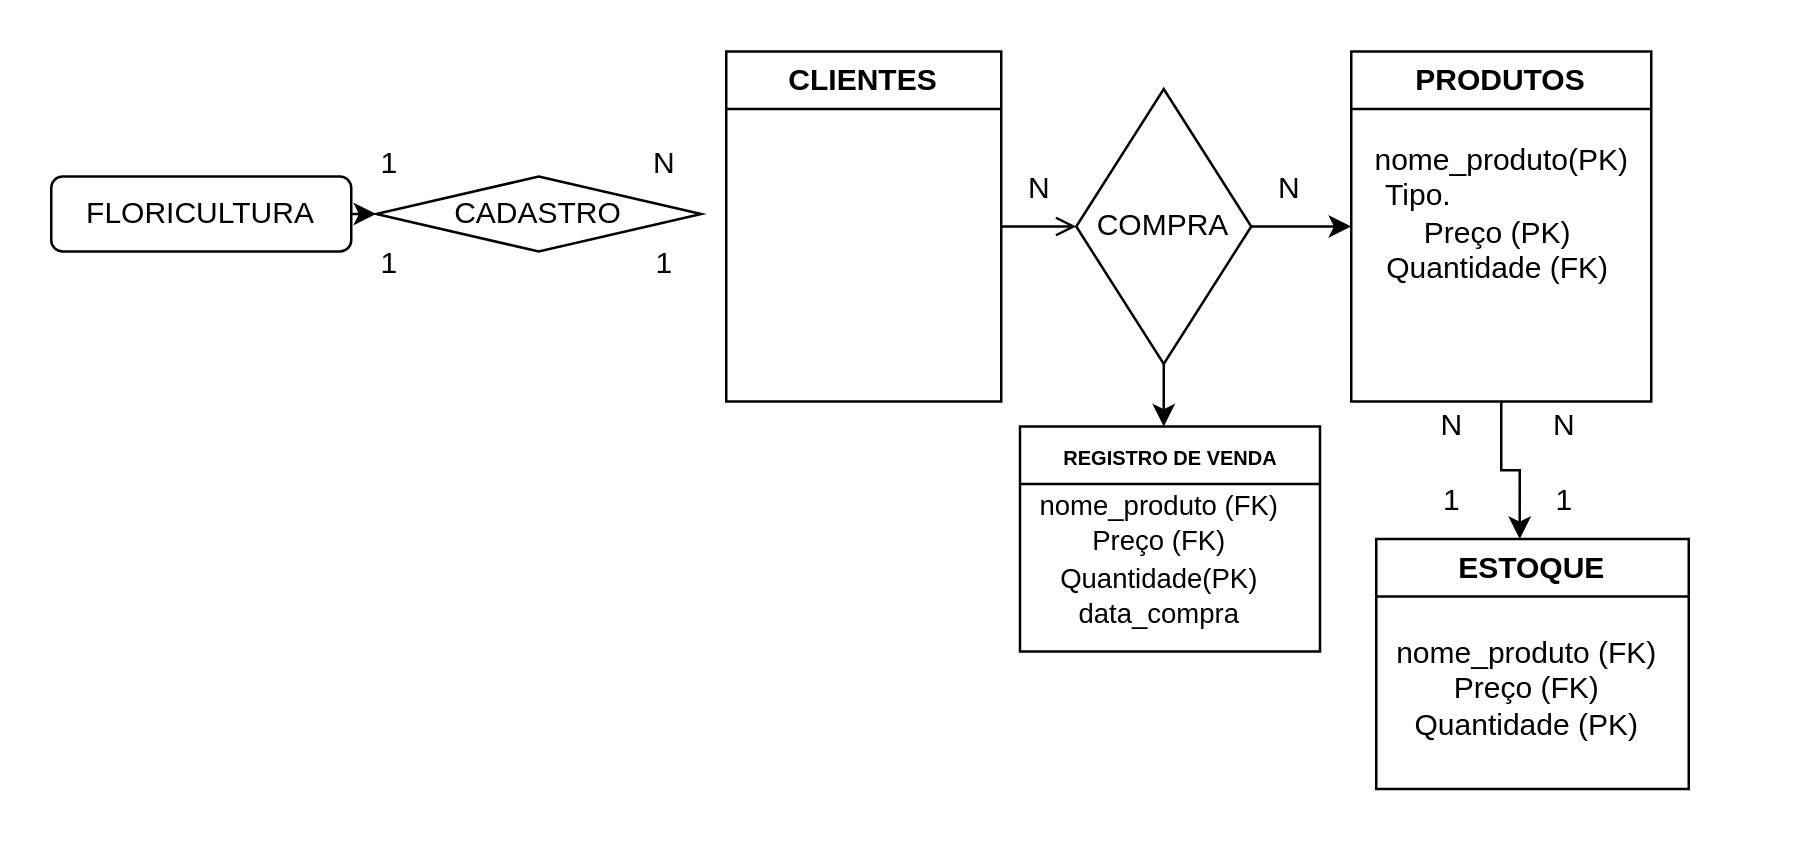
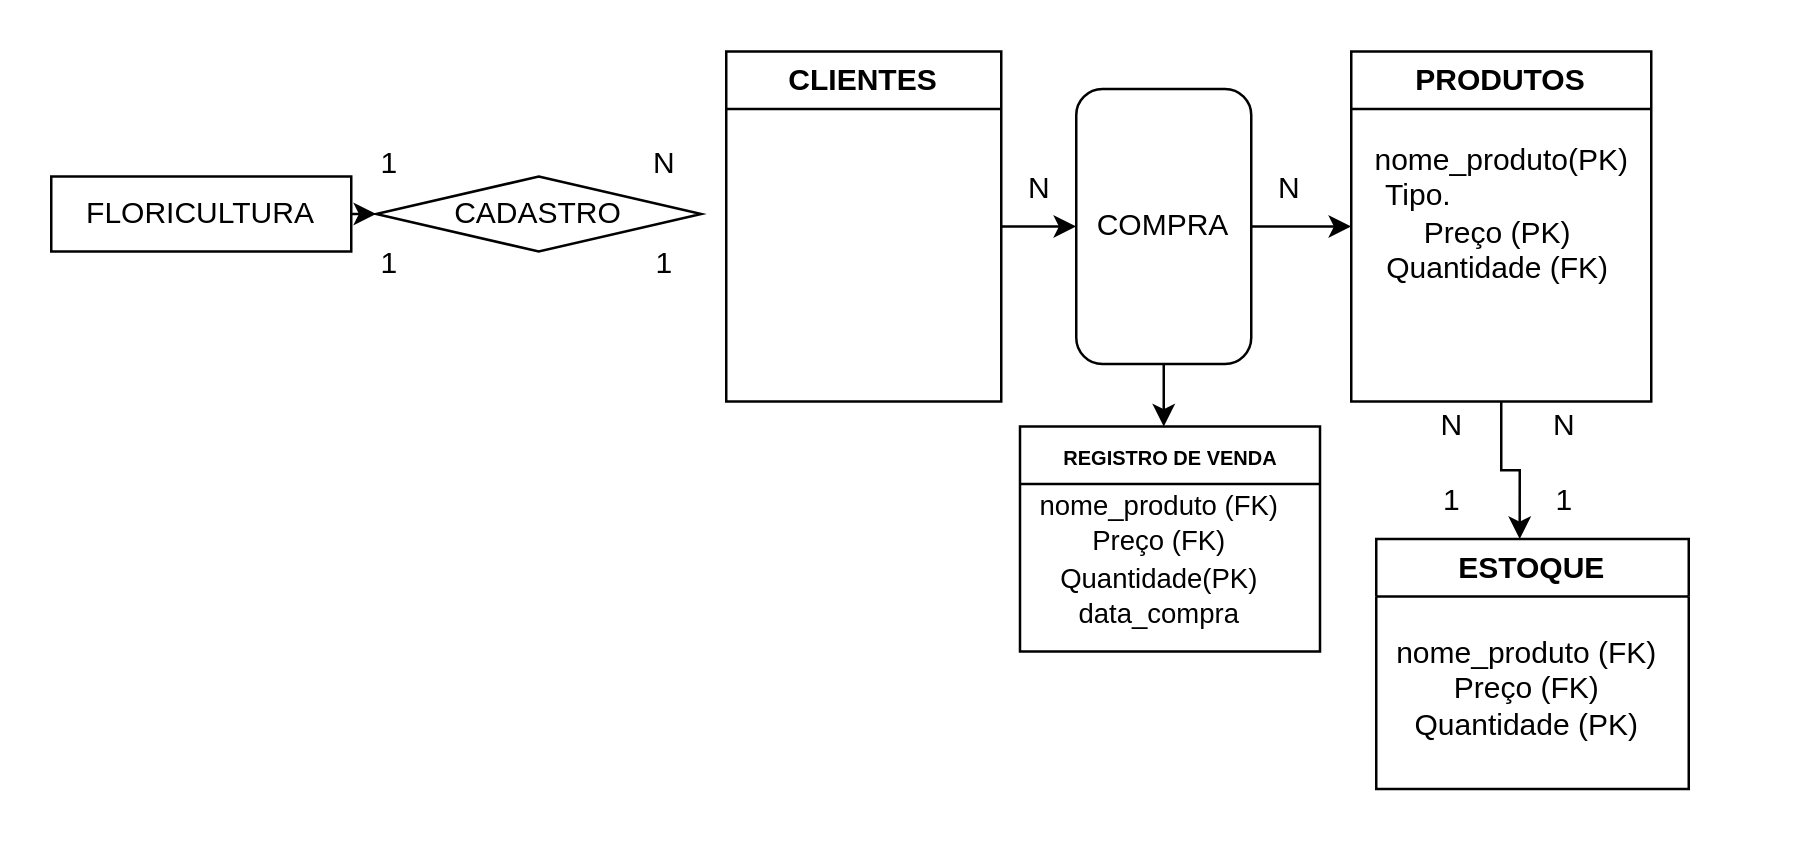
node "FLORICULTURA": shape rounded rectangle -> rectangle
edge "CLIENTES" -> "COMPRA": arrowhead open -> classic
node "COMPRA": shape diamond -> rounded rectangle
